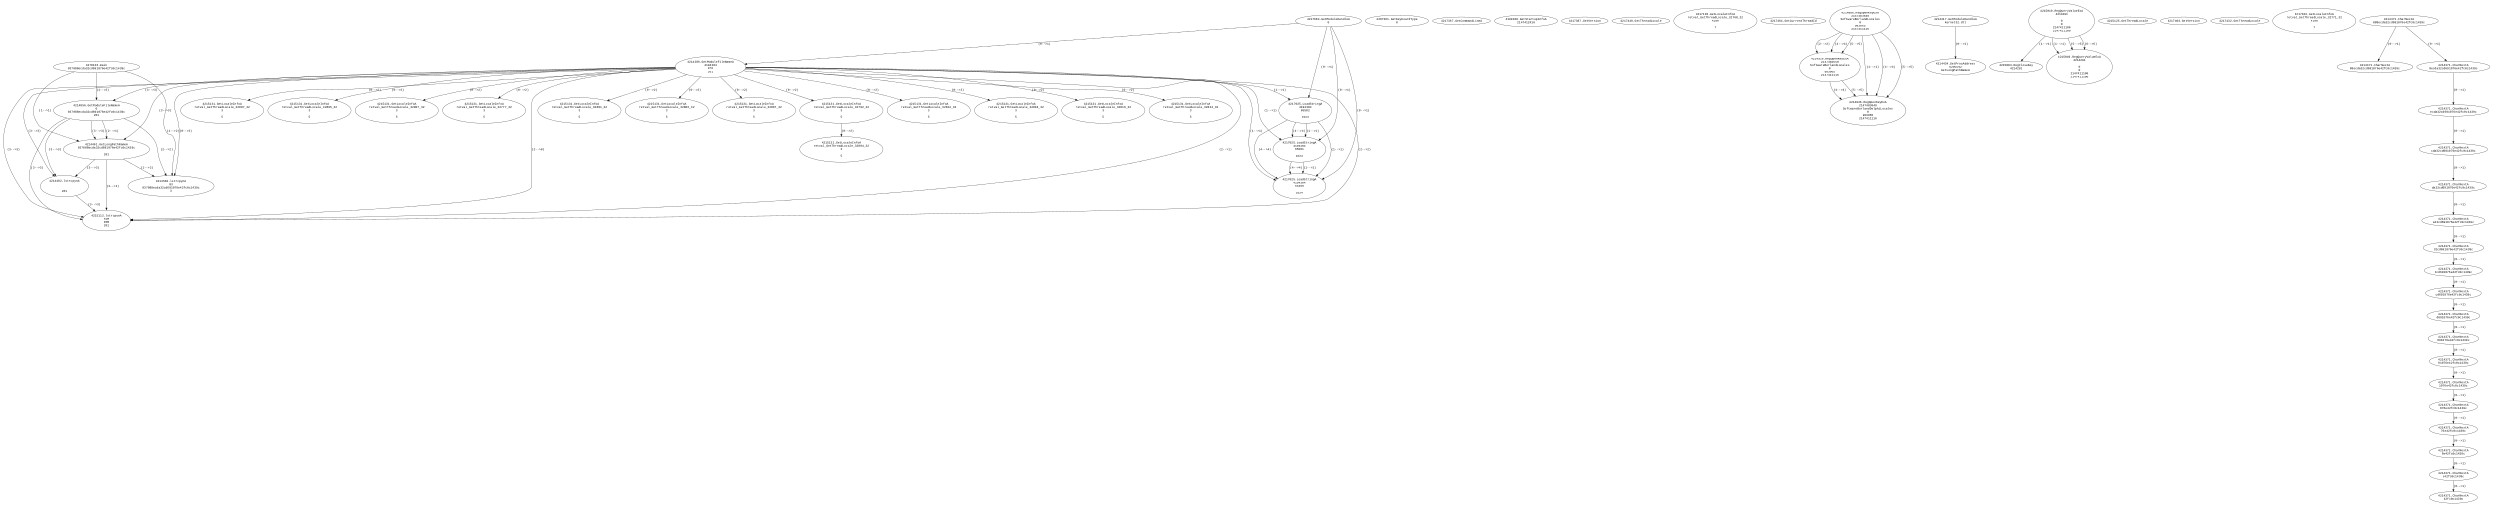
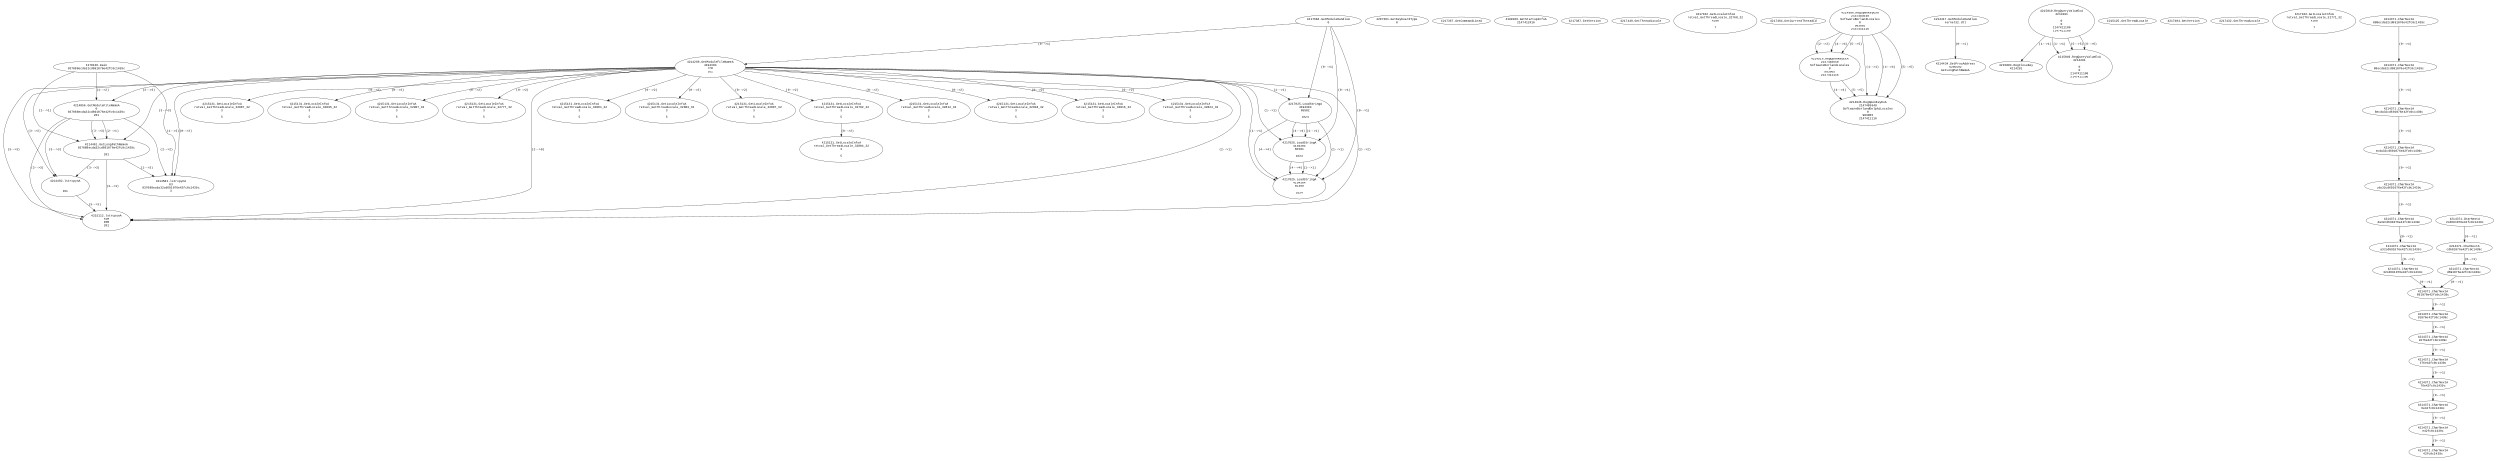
edge "4214371.CharNextA 088ecda32cd691076e42fc0c1439c" -> "4214371.CharNextA 8ecda32cd691076e42fc0c1439c": now "4214371.CharNextA 88ecda32cd691076e42fc0c1439c" -> "4214371.CharNextA 8ecda32cd691076e42fc0c1439c"
edge "4214371.CharNextA 32cd691076e42fc0c1439c" -> "4214371.CharNextA 2cd691076e42fc0c1439c": now "4214371.CharNextA 32cd691076e42fc0c1439c" -> "4214371.CharNextA 691076e42fc0c1439c"
